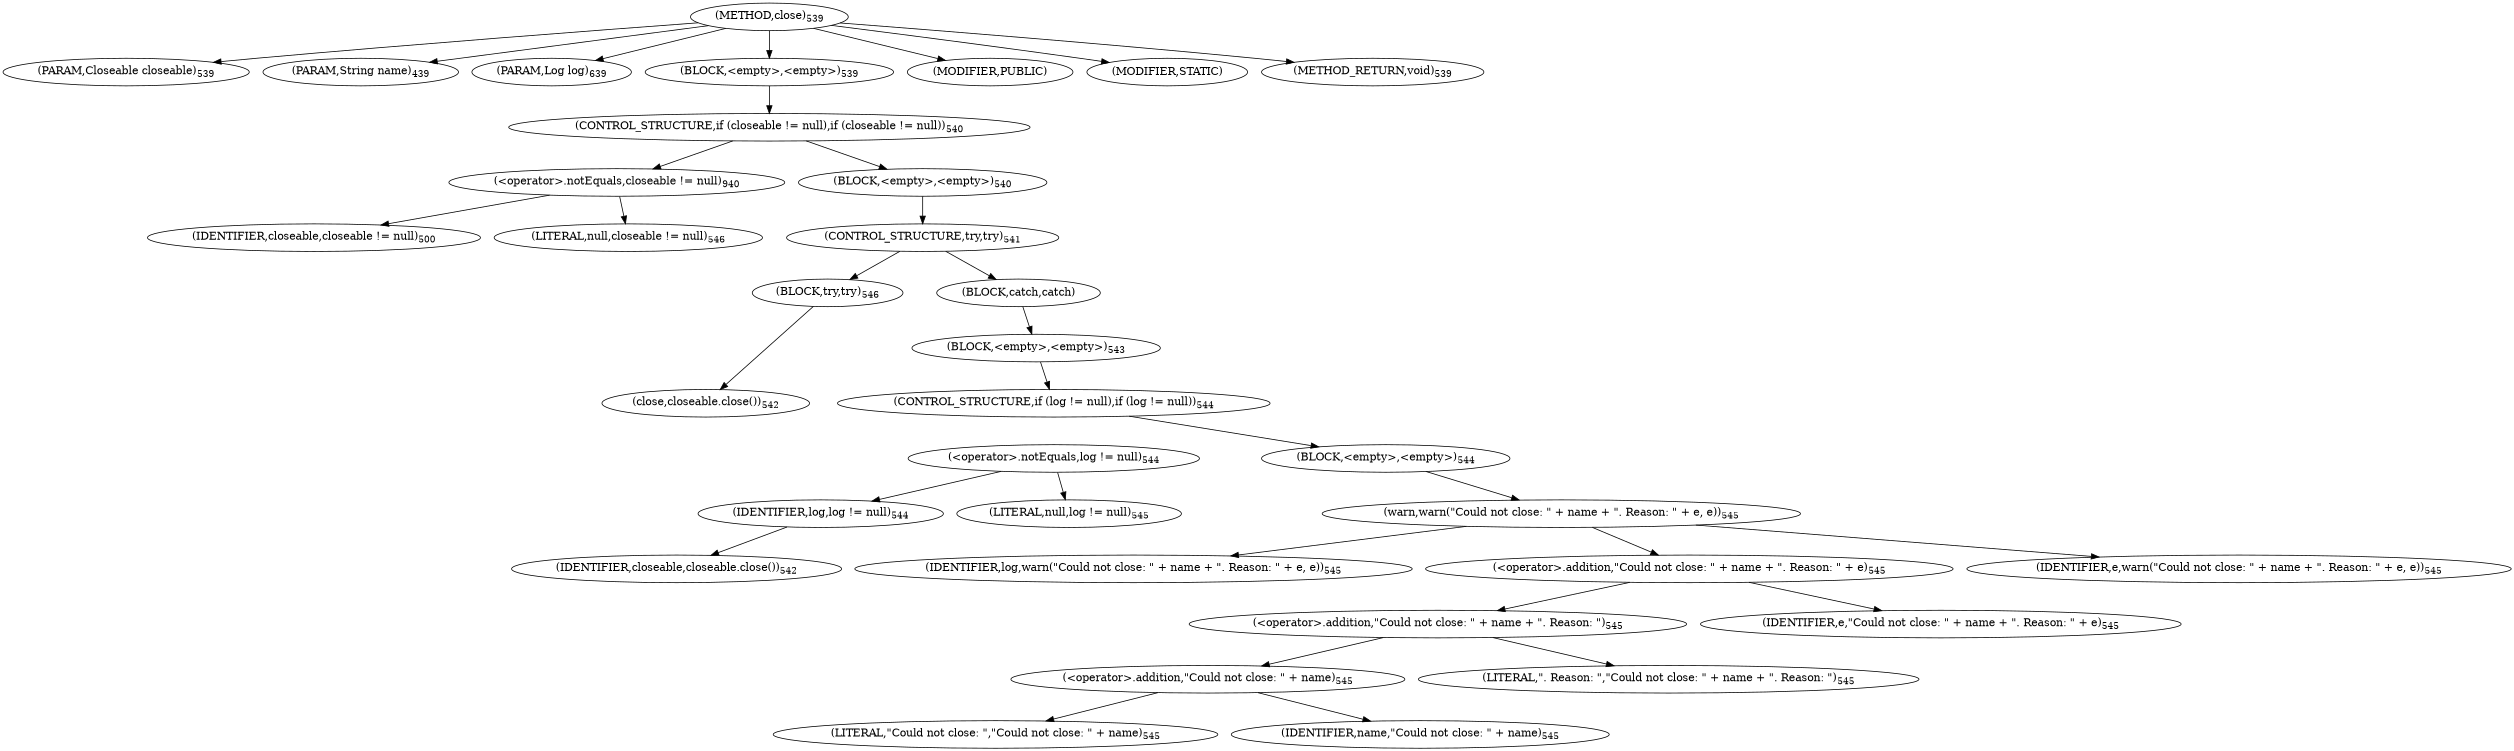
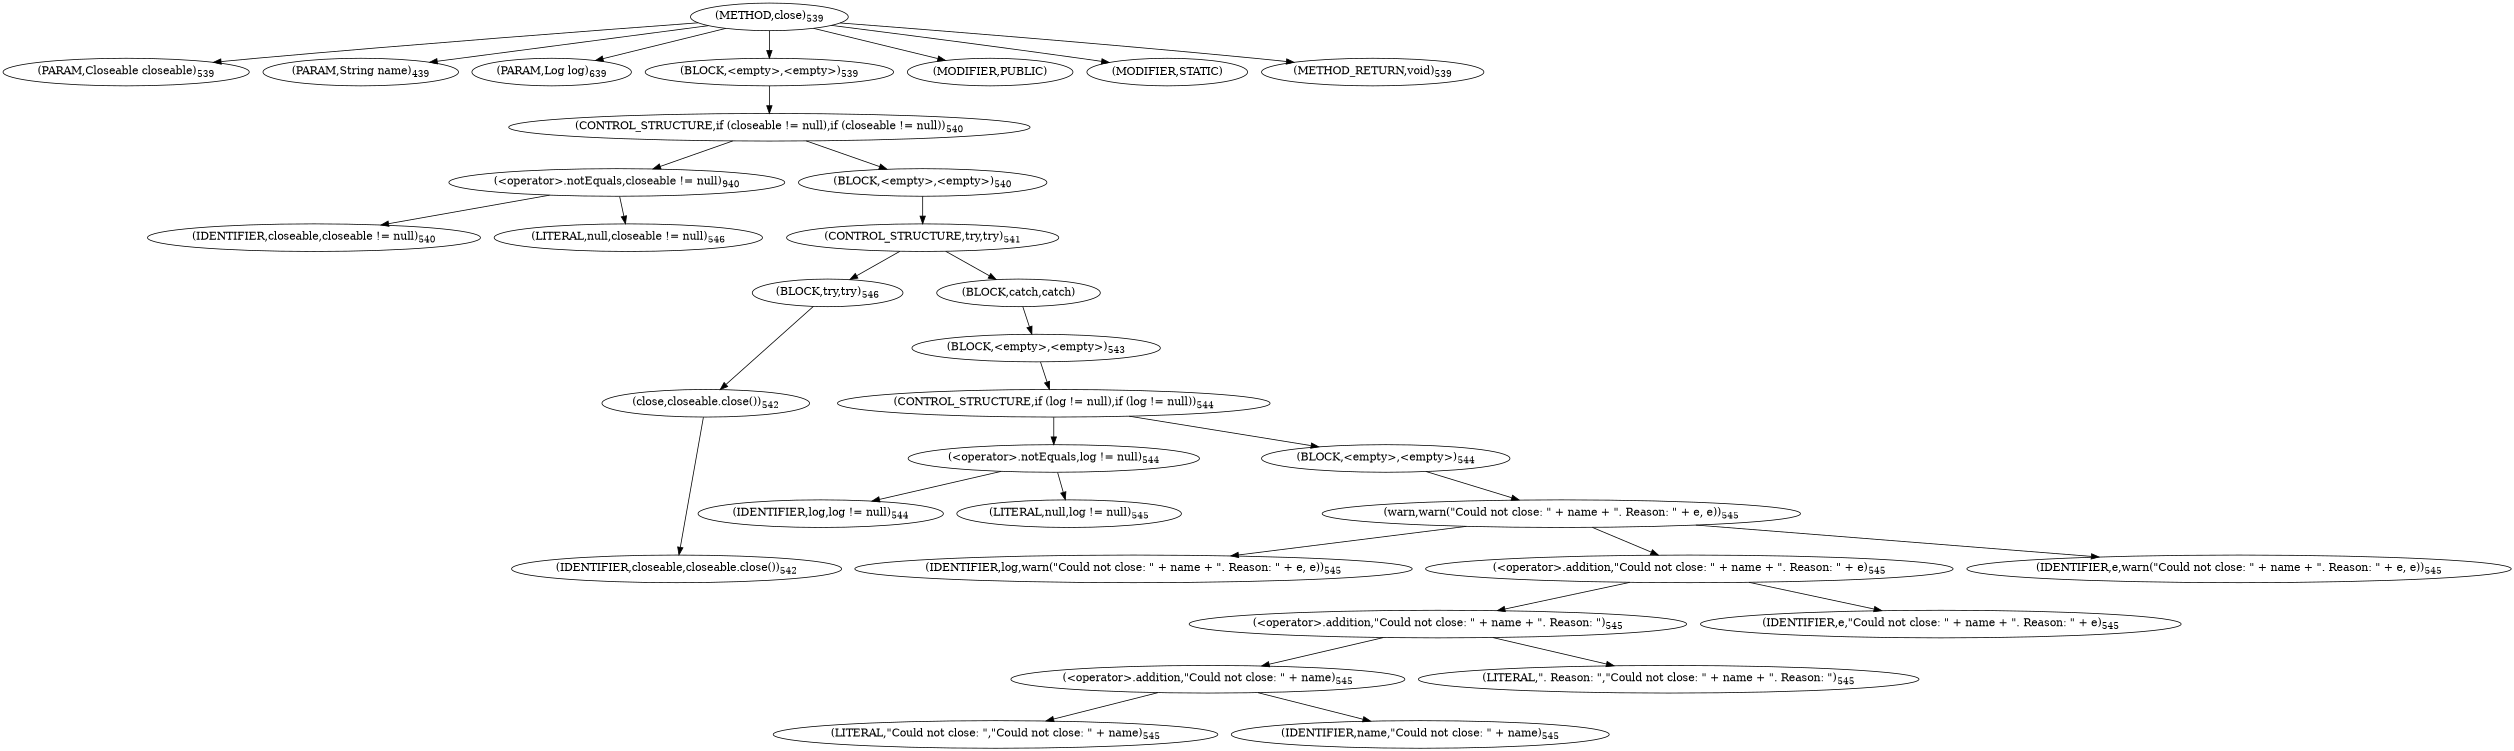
node "(IDENTIFIER,closeable,closeable != null)": text "500" -> "540"
edge "(CONTROL_STRUCTURE,if (log != null),if (log != null))" -> "(<operator>.notEquals,log != null)": added
edge "(IDENTIFIER,log,log != null)" -> "(IDENTIFIER,closeable,closeable.close())": now "(close,closeable.close())" -> "(IDENTIFIER,closeable,closeable.close())"
